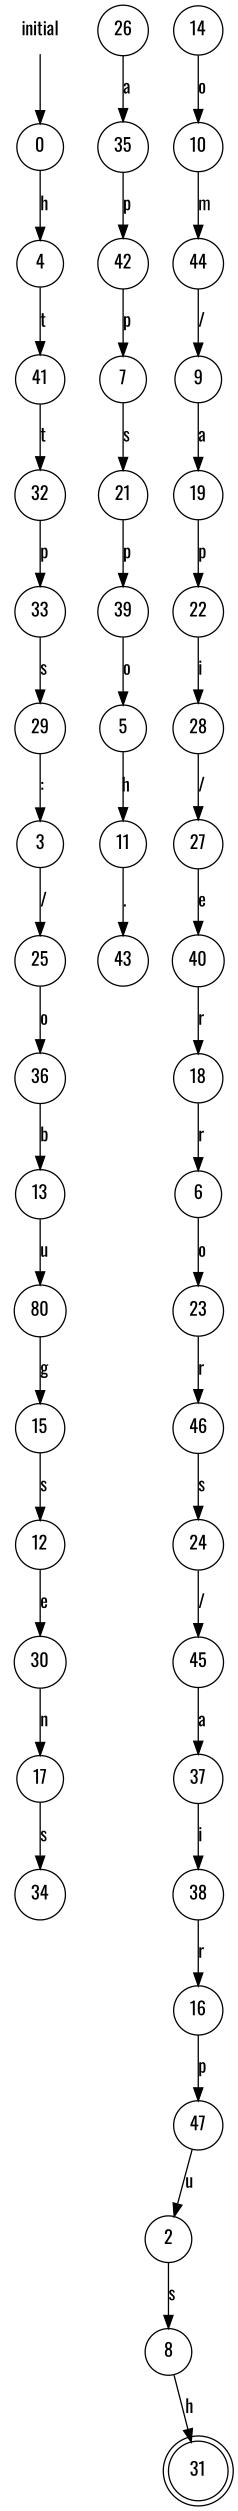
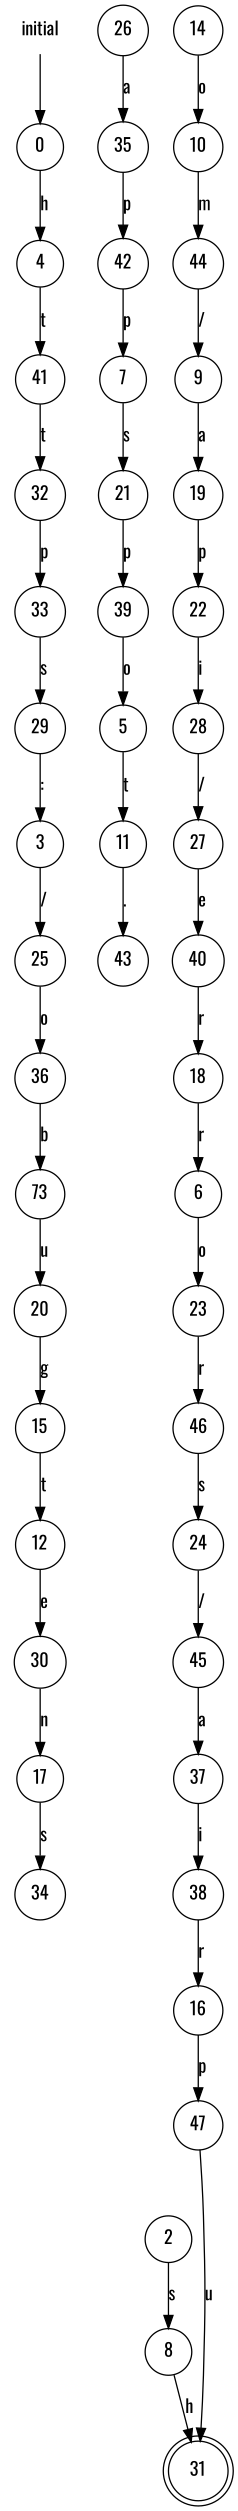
edge "5" -> "11": label "h" -> "t"
node "13": label "13" -> "73"
node "80": label "80" -> "20"
edge "15" -> "12": label "s" -> "t"
edge "47" -> "2": now "47" -> "31"
